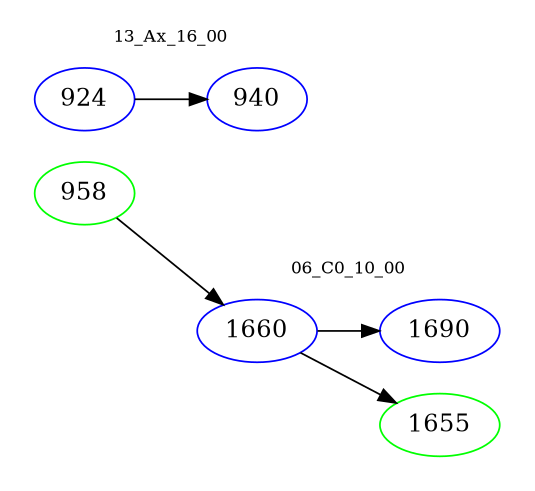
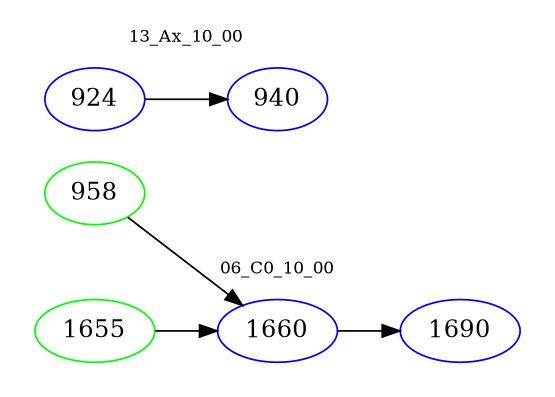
cluster "13_Ax_16_00": label "13_Ax_16_00" -> "13_Ax_10_00"
edge "1660" -> "1655": reversed
